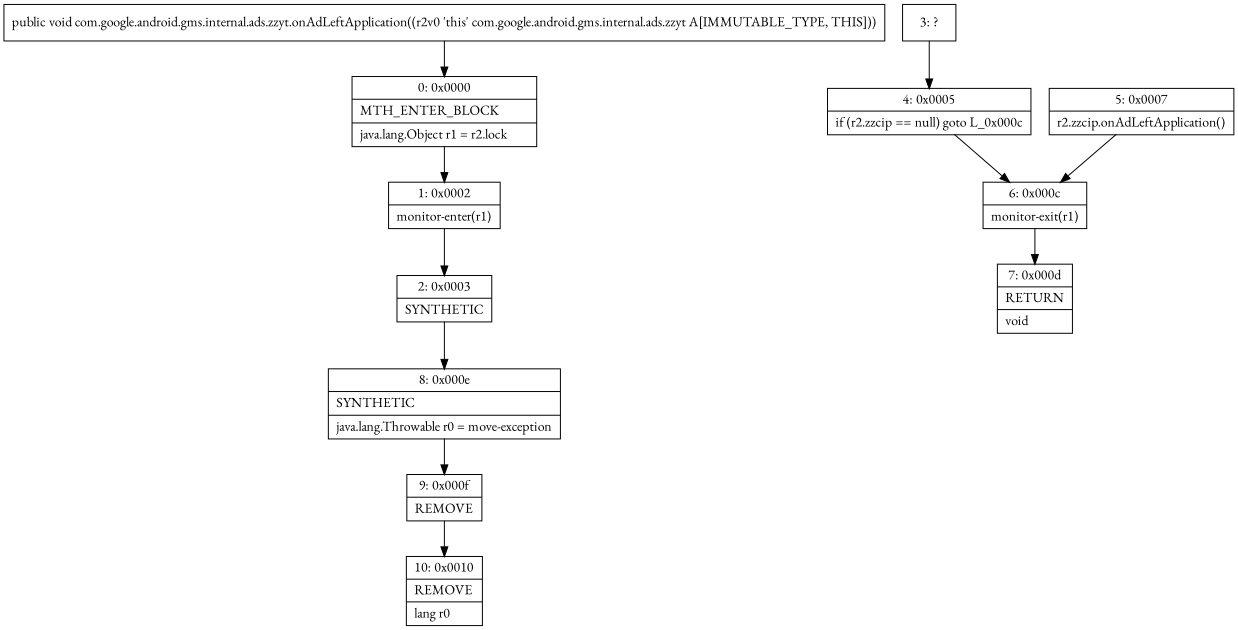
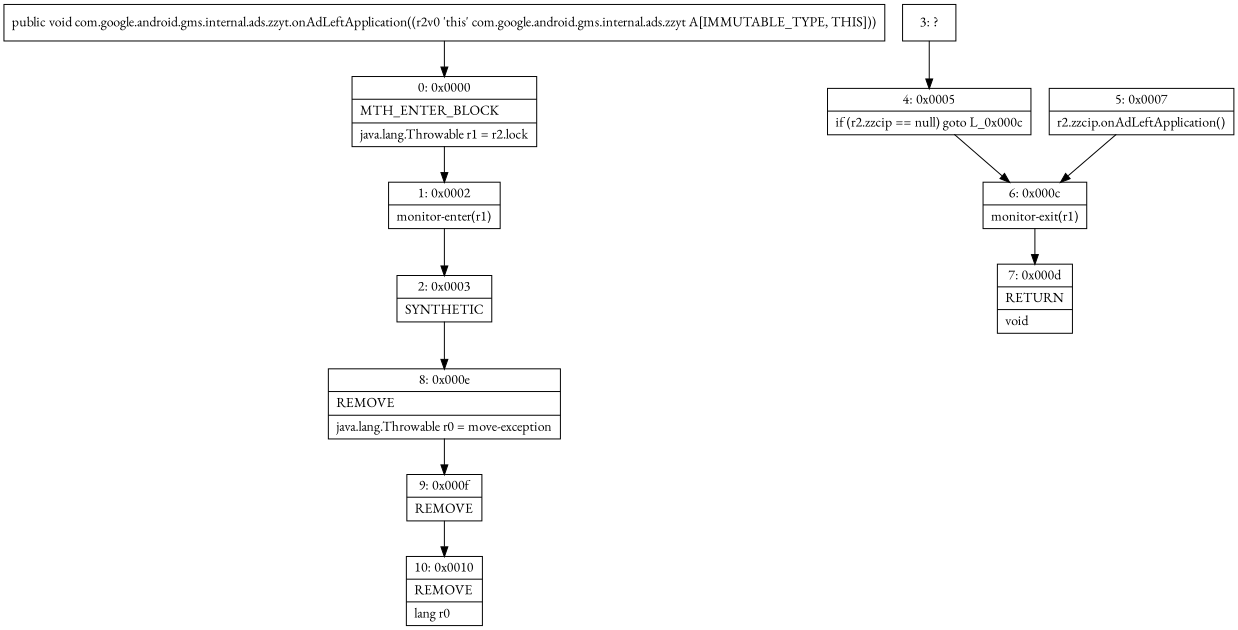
node "0: 0x0000": text "java.lang.Object r1 = r2.lock" -> "java.lang.Throwable r1 = r2.lock"
node "8: 0x000e": text "SYNTHETIC" -> "REMOVE"
